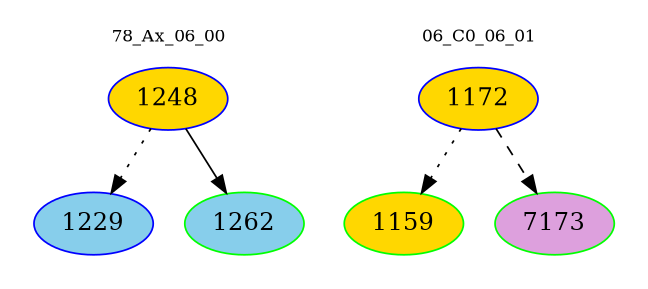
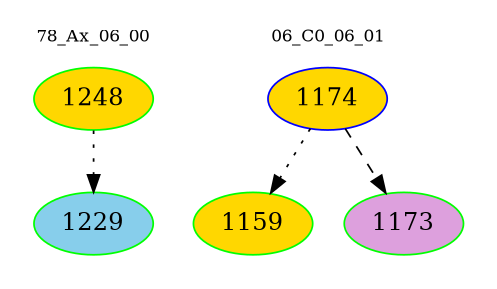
node "1248": color blue -> green
node "1172": label "1172" -> "1174"
node "1229": color blue -> green
node "1262": removed
node "7173": label "7173" -> "1173"
